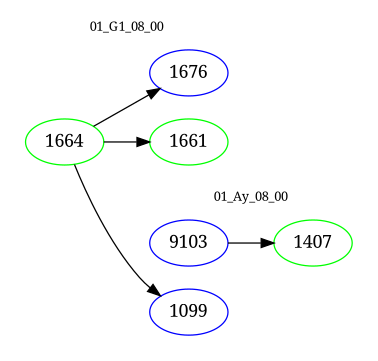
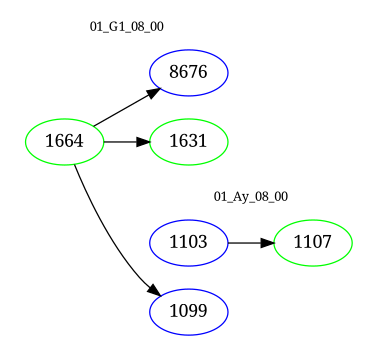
node "1676": label "1676" -> "8676"
node "1661": label "1661" -> "1631"
node "9103": label "9103" -> "1103"
node "1407": label "1407" -> "1107"
